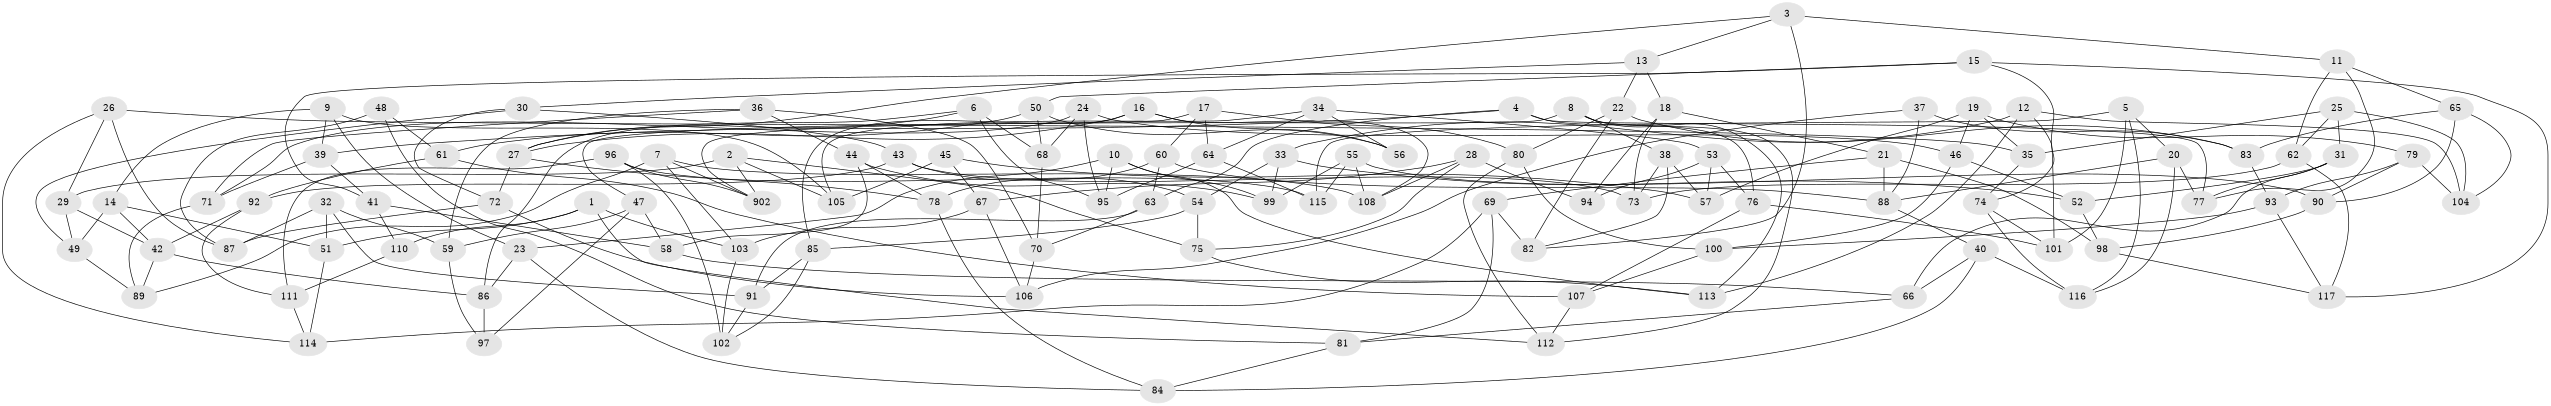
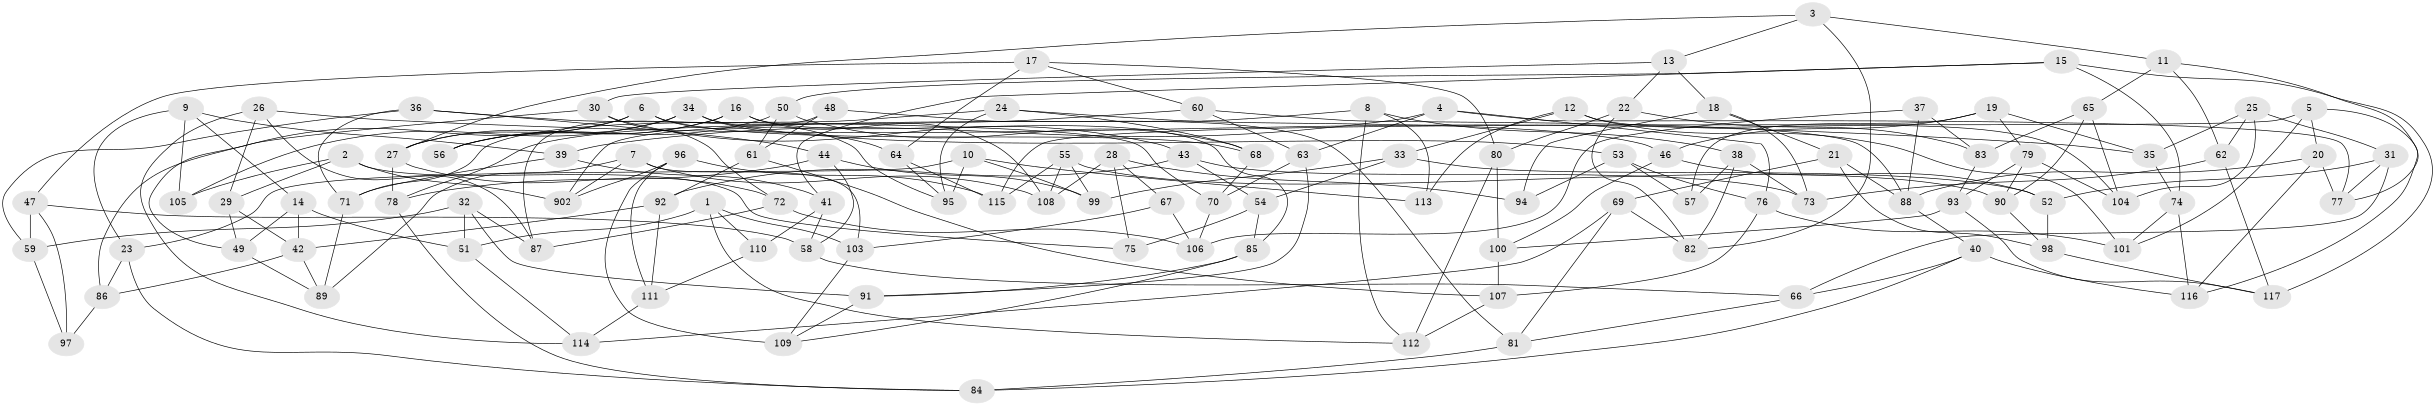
node "45": removed
edge "75" -- "113": removed
node "102": label "102" -> "109"
